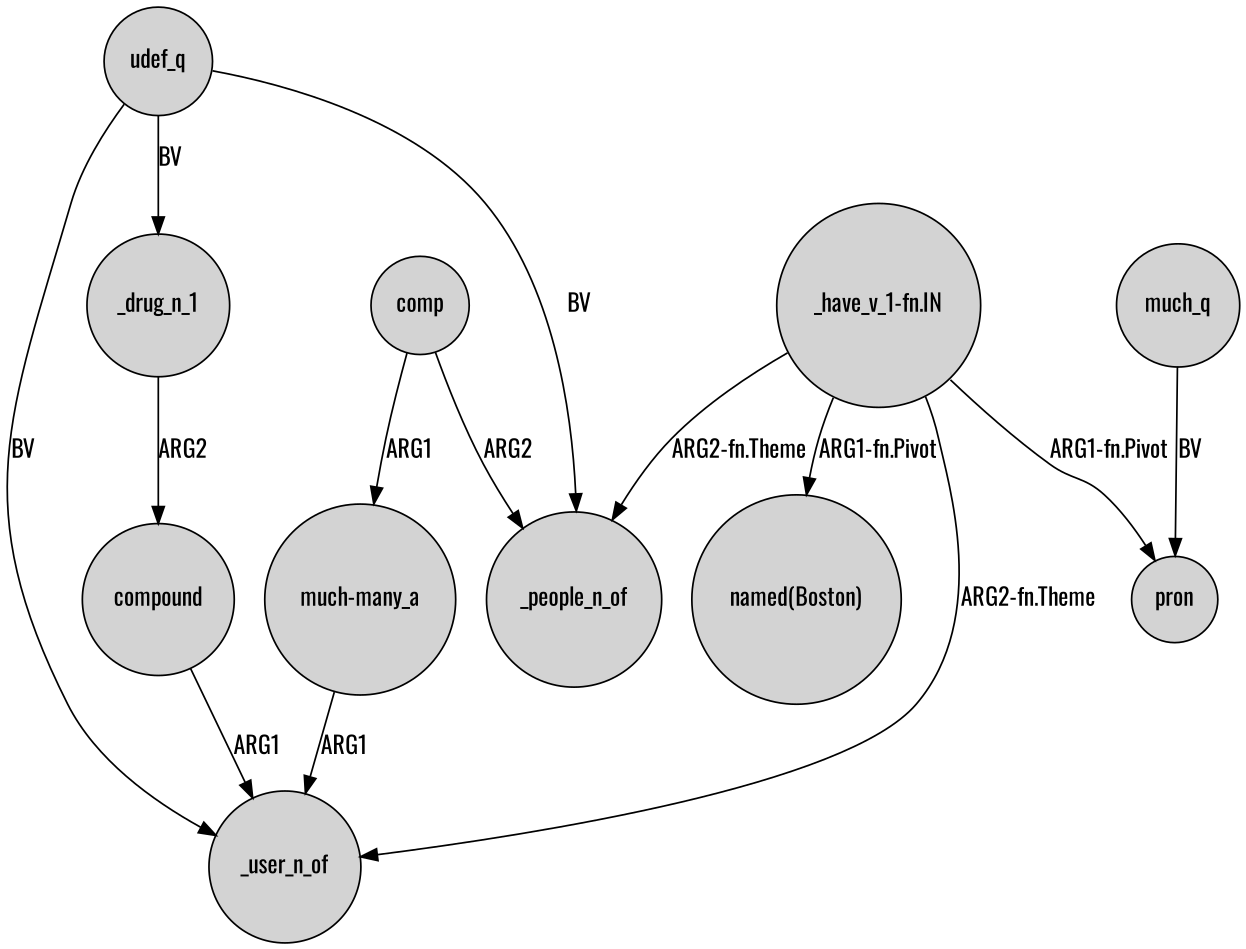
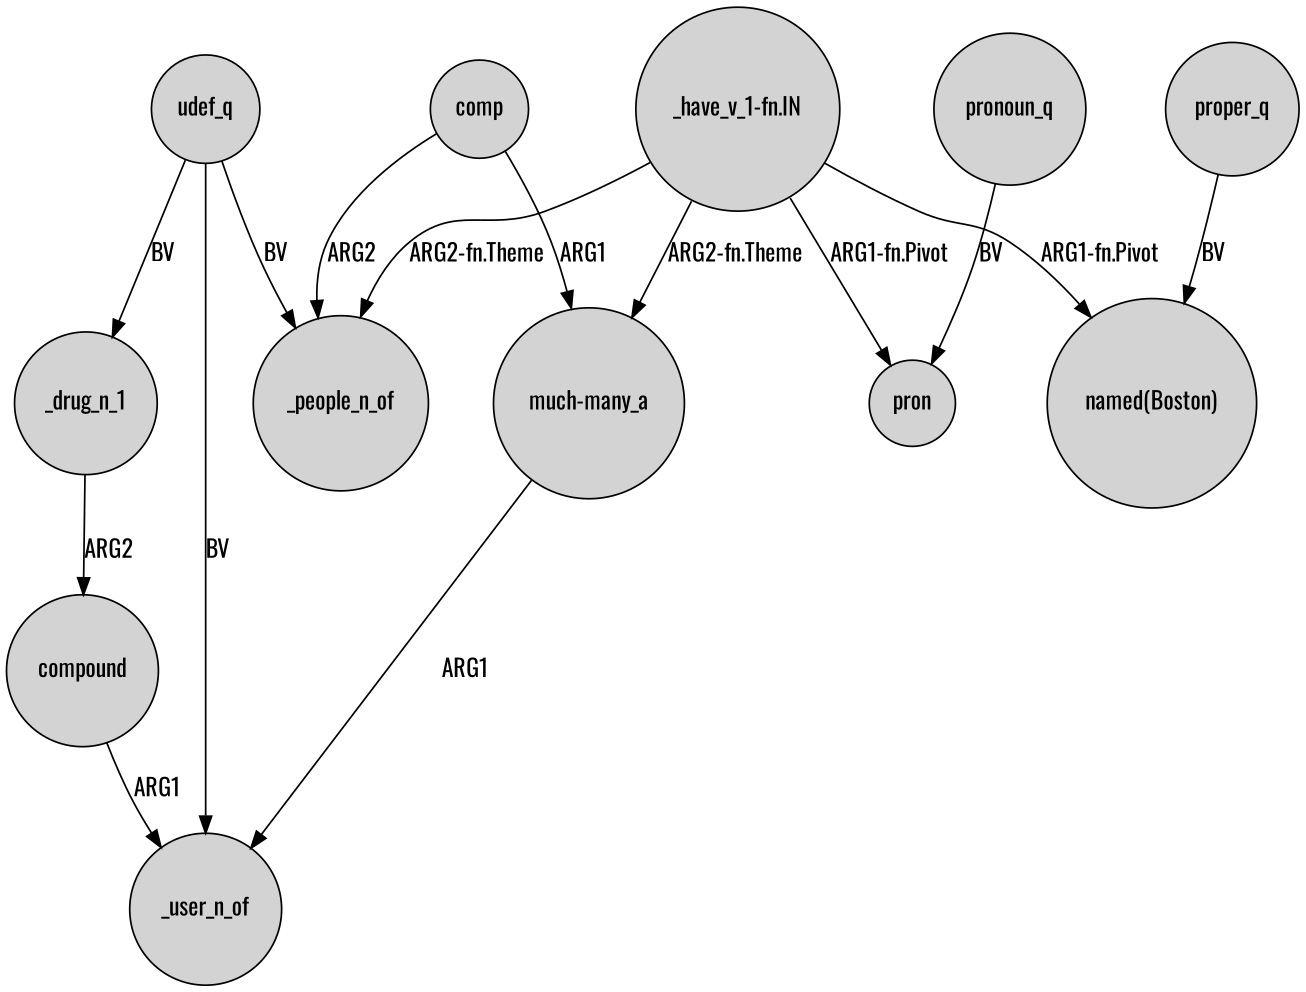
node "proper_q": added
node "much_q": label "much_q" -> "pronoun_q"
edge "_have_v_1-fn.IN" -> "_user_n_of": now "_have_v_1-fn.IN" -> "much-many_a"
